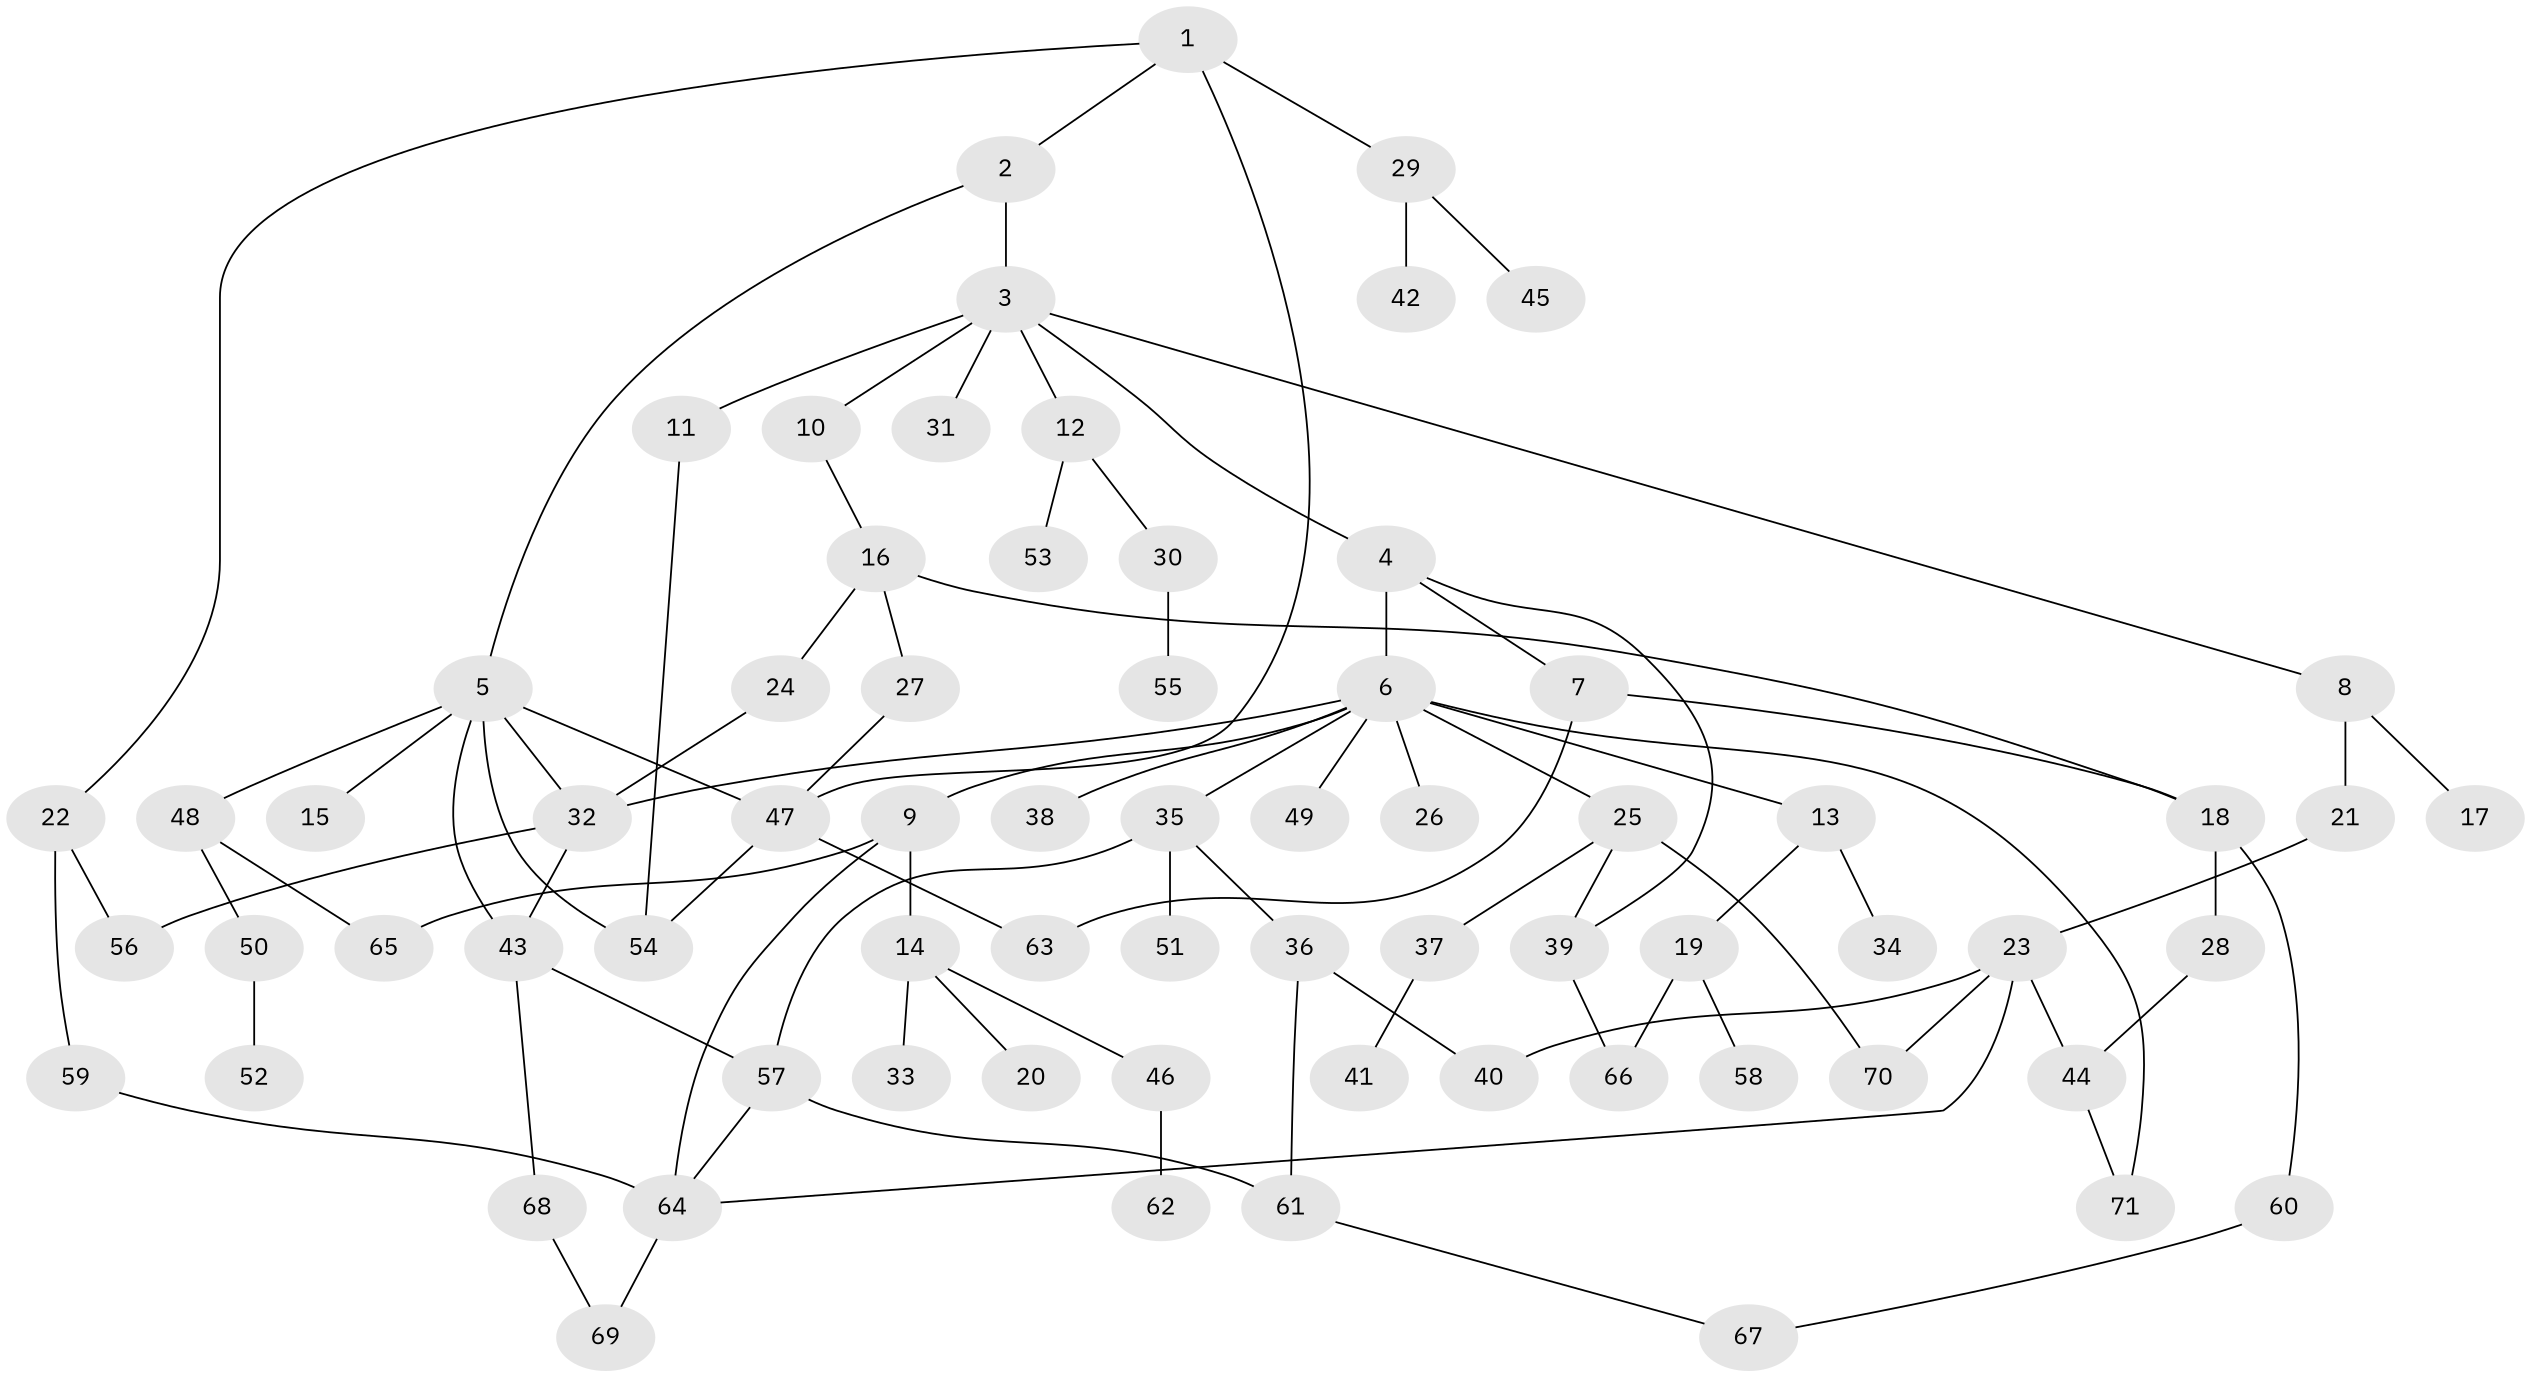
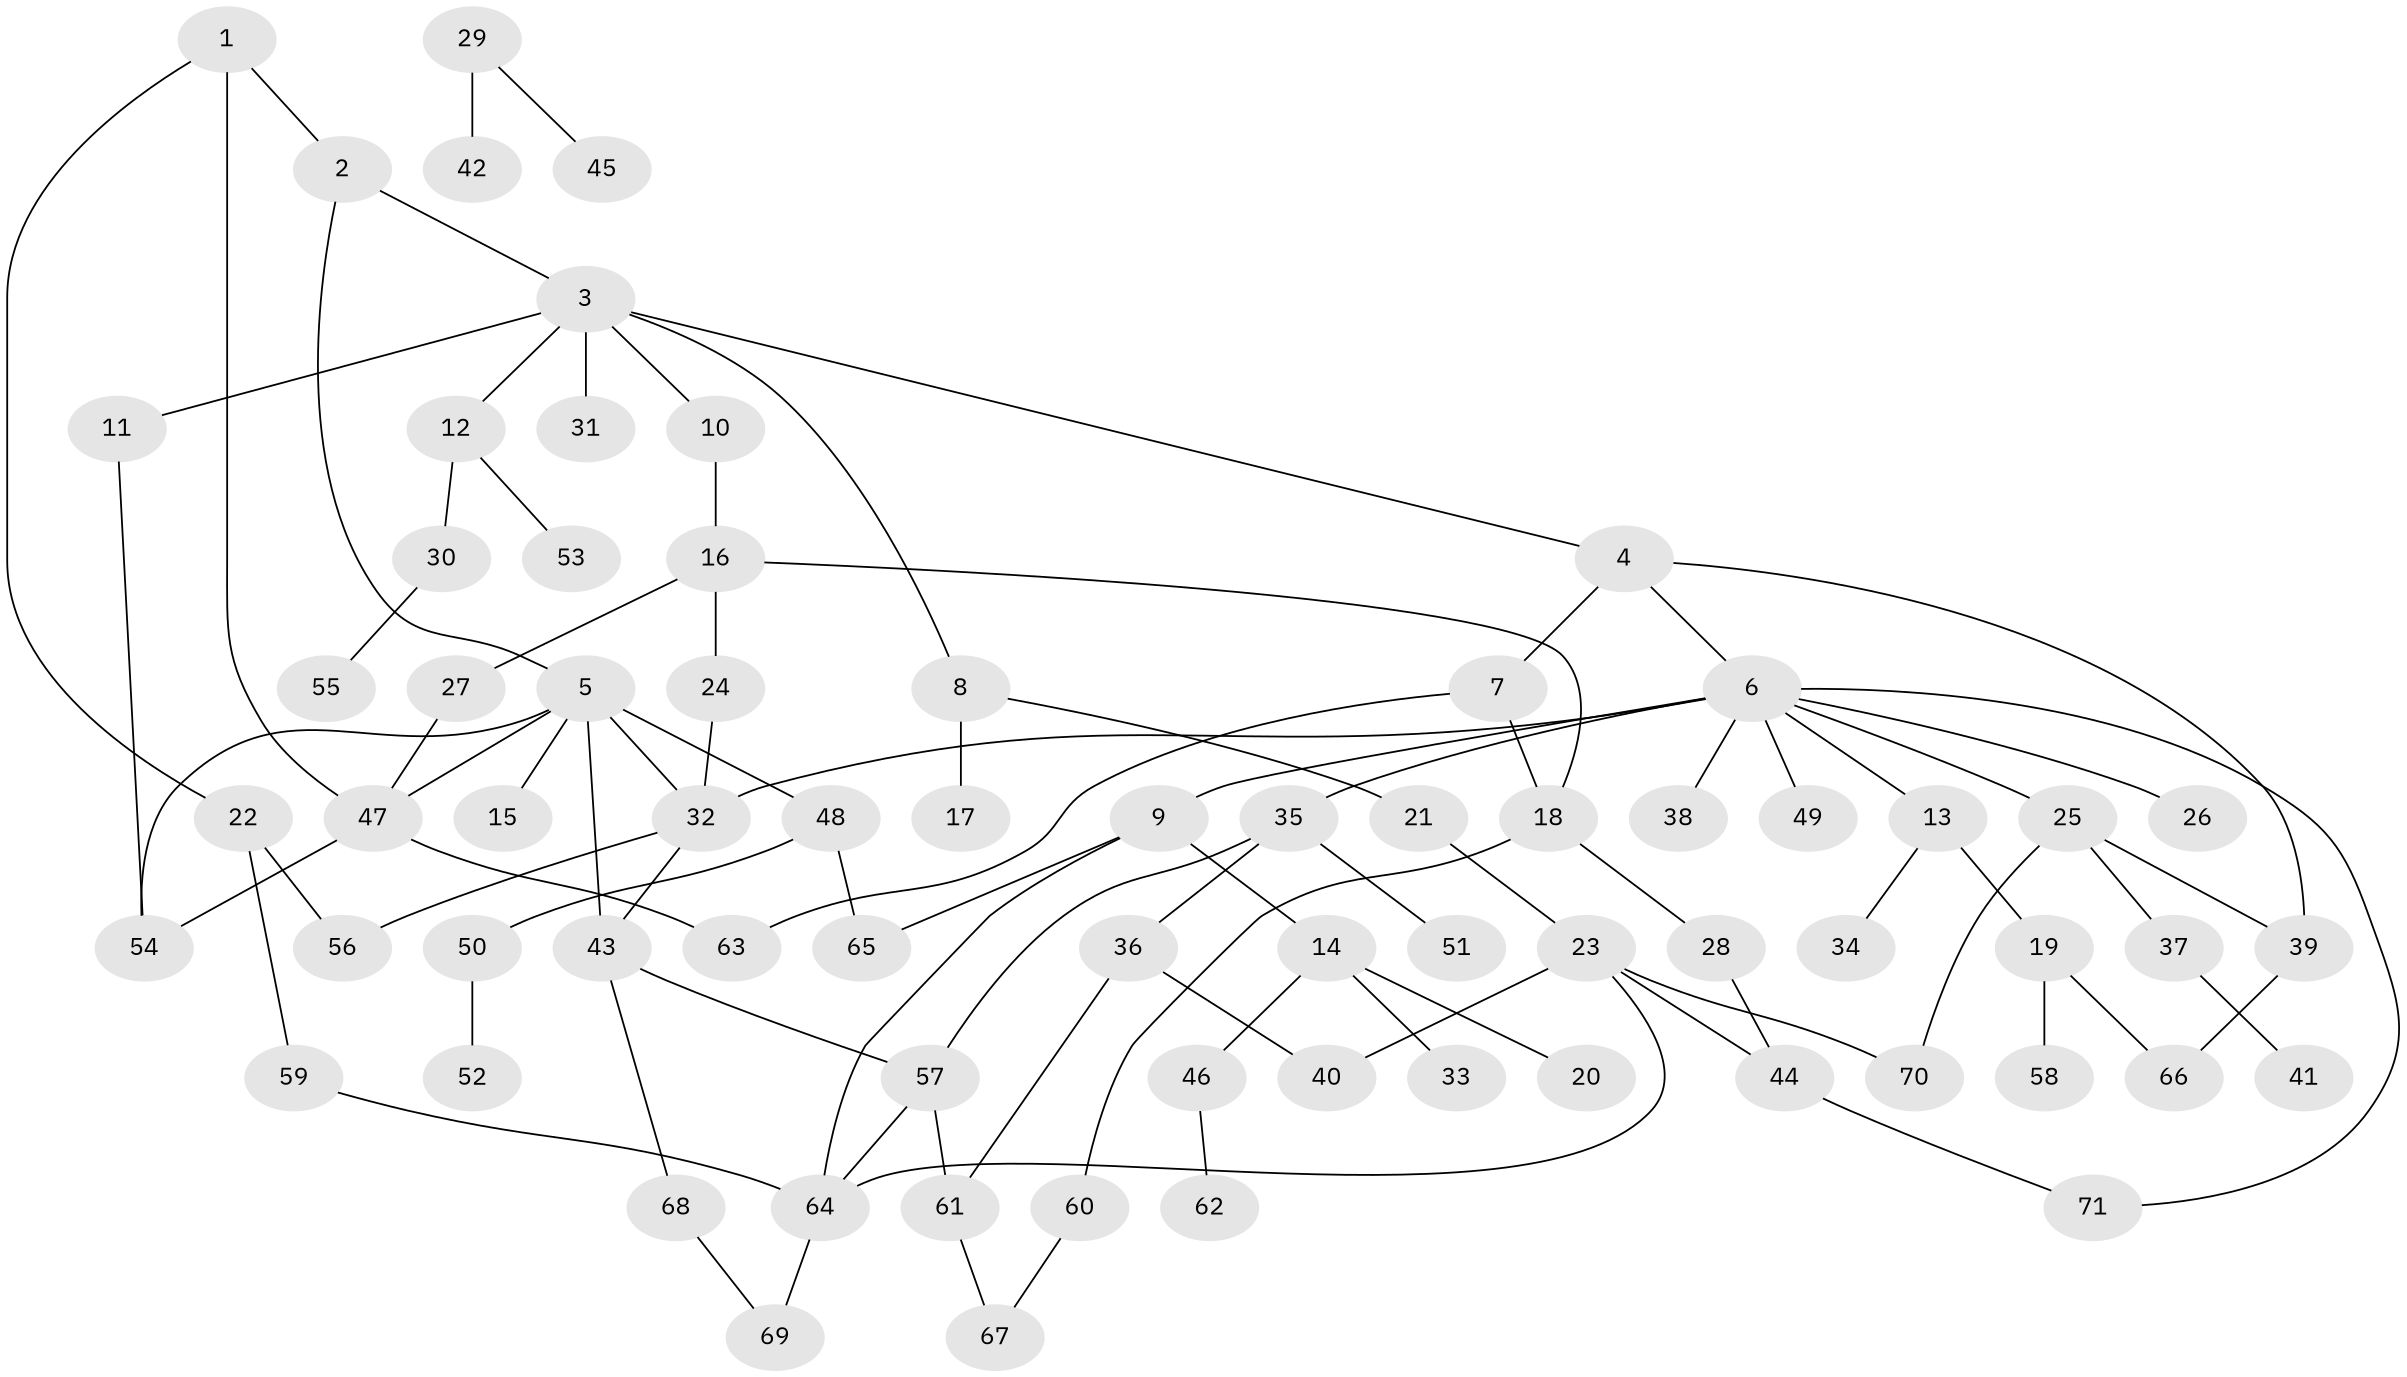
edge "1" -- "29": removed
